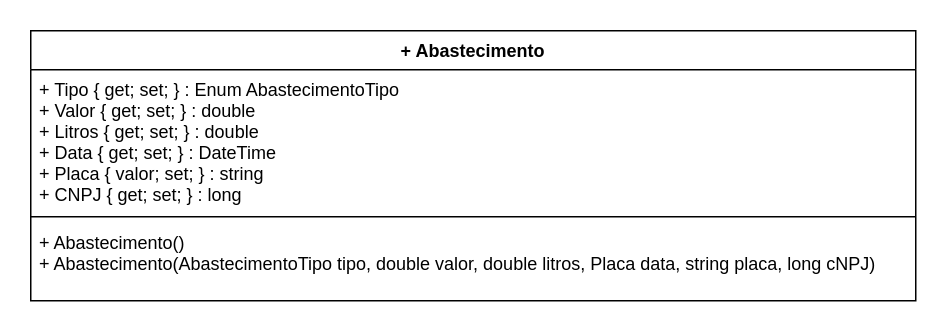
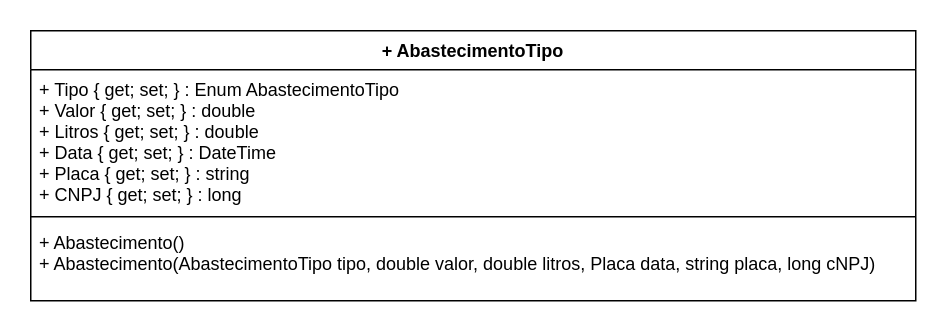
node "+ Abastecimento": label "+ Abastecimento" -> "+ AbastecimentoTipo"
node "+ Tipo { get; set; } : Enum AbastecimentoTipo + Valor { get; set; } : double + Litros { get; set; } : double + Data { get; set; } : DateTime + Placa { valor; set; } : string + CNPJ { get; set; } : long": label "+ Tipo { get; set; } : Enum AbastecimentoTipo + Valor { get; set; } : double + Litros { get; set; } : double + Data { get; set; } : DateTime + Placa { valor; set; } : string + CNPJ { get; set; } : long" -> "+ Tipo { get; set; } : Enum AbastecimentoTipo + Valor { get; set; } : double + Litros { get; set; } : double + Data { get; set; } : DateTime + Placa { get; set; } : string + CNPJ { get; set; } : long"
